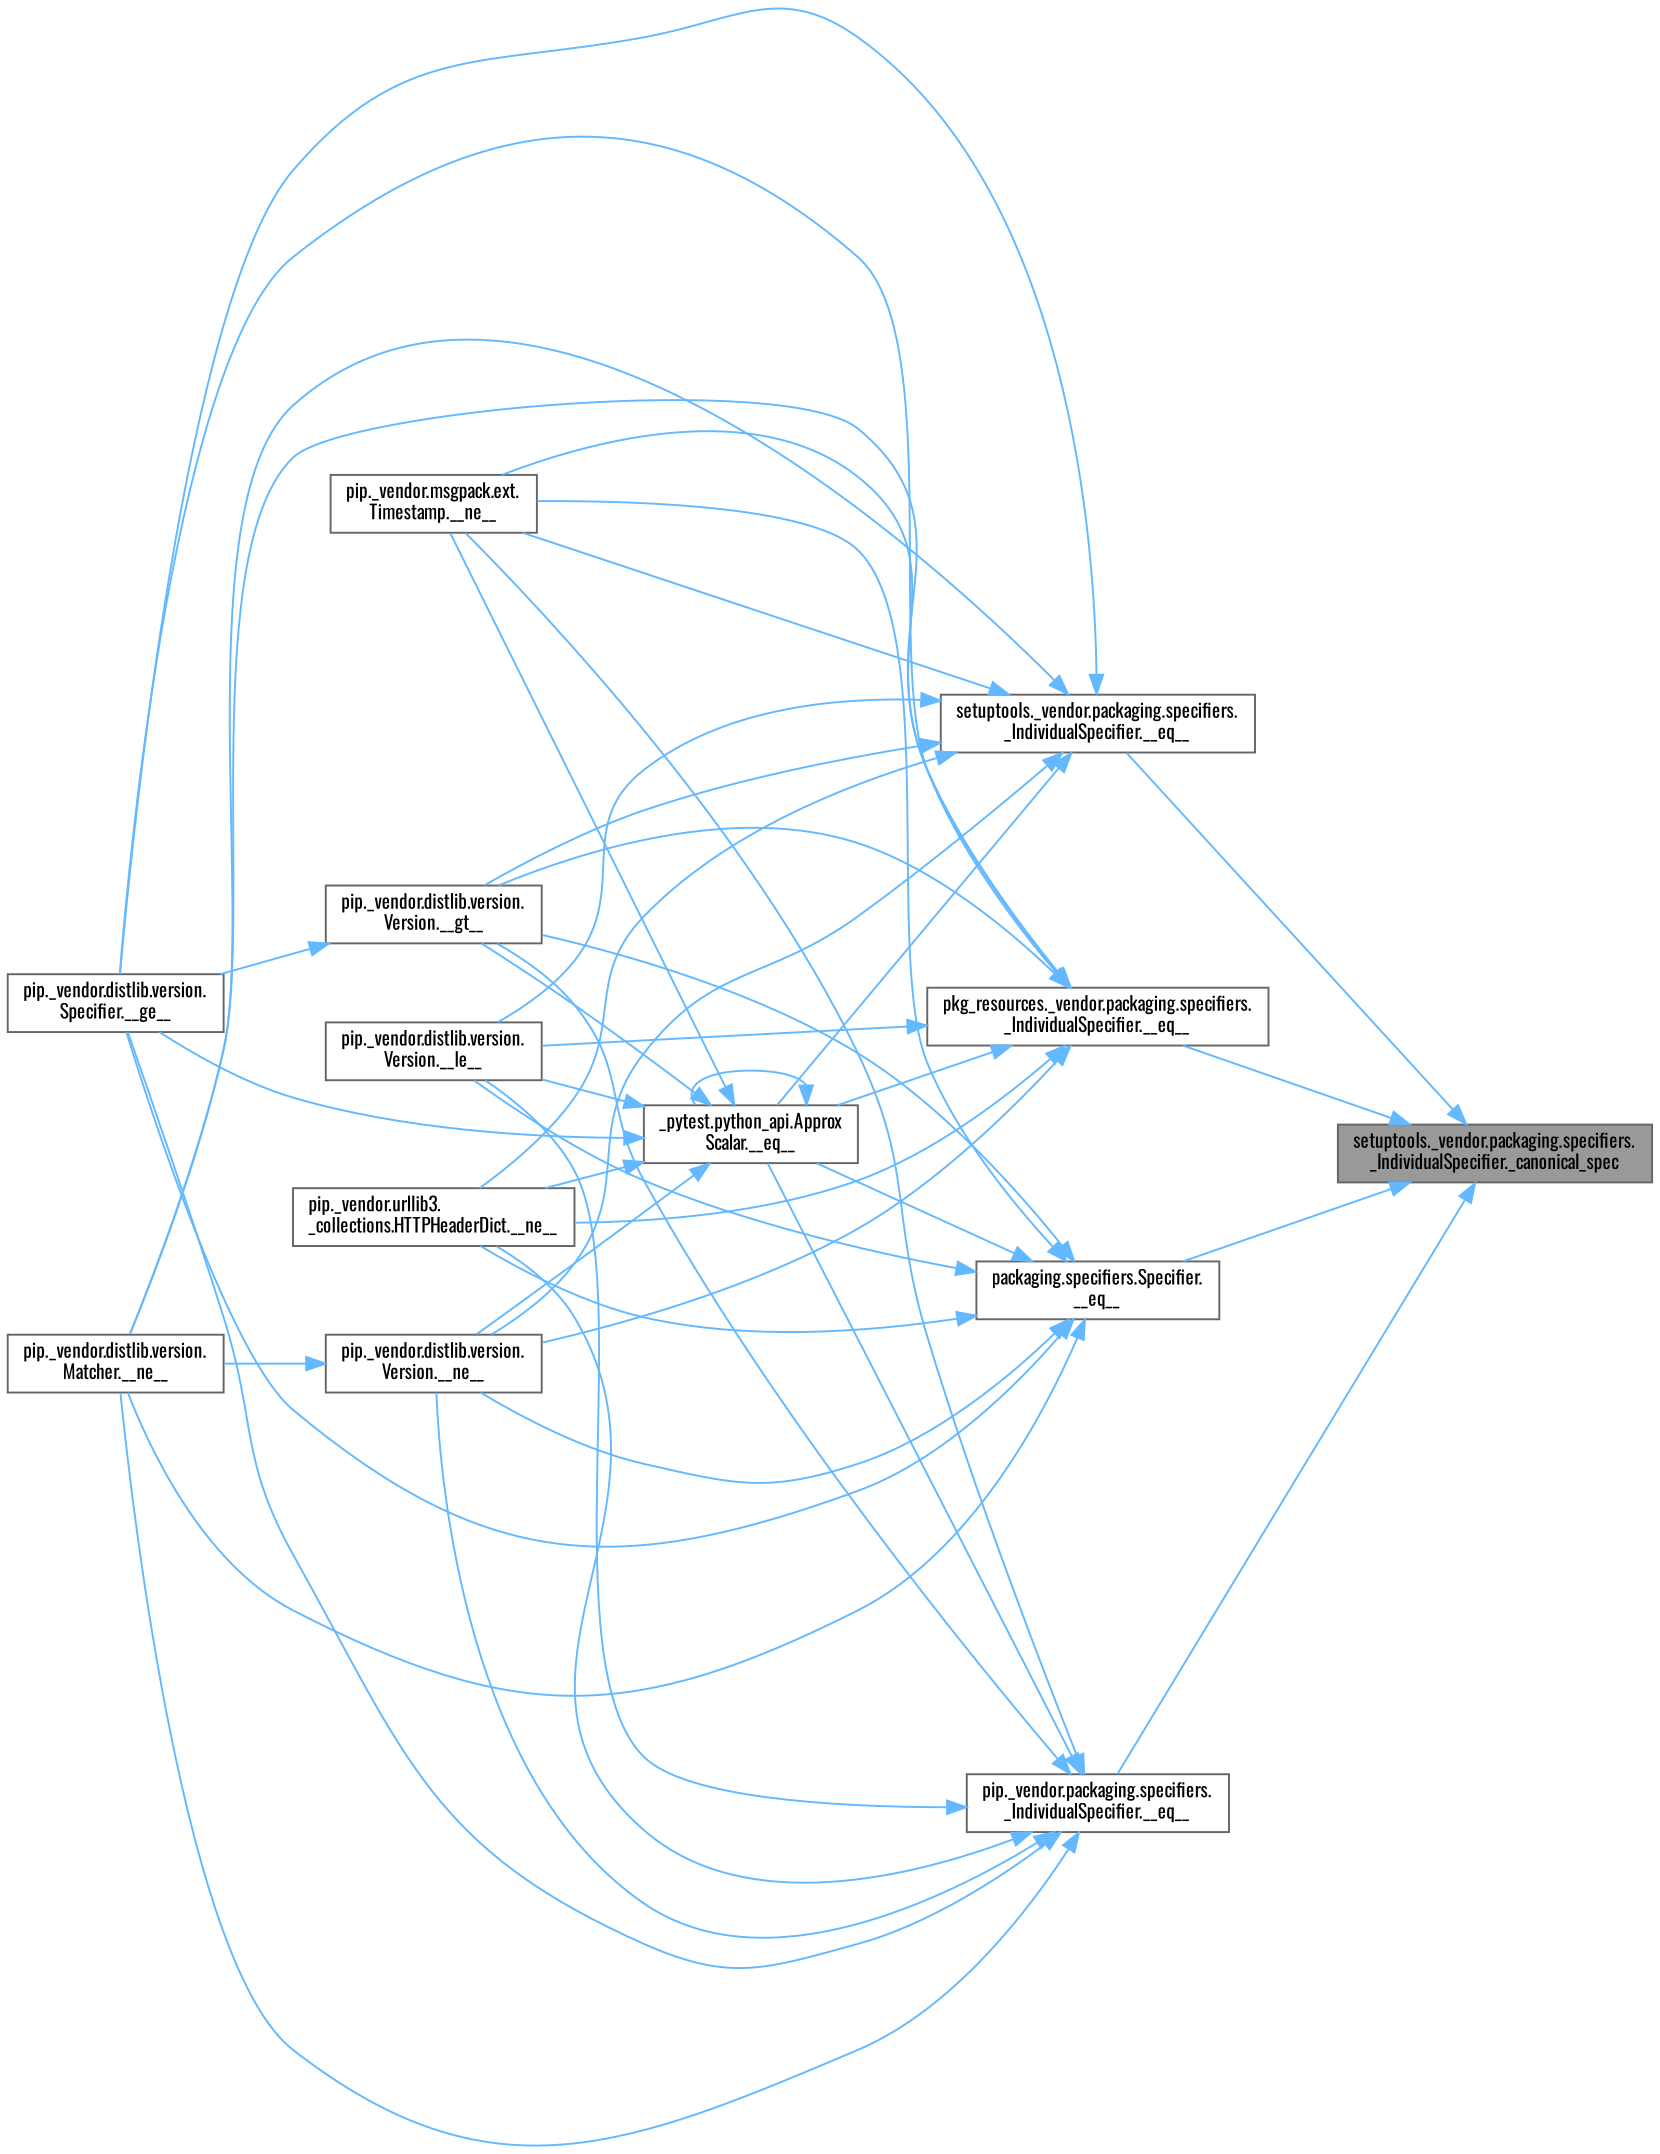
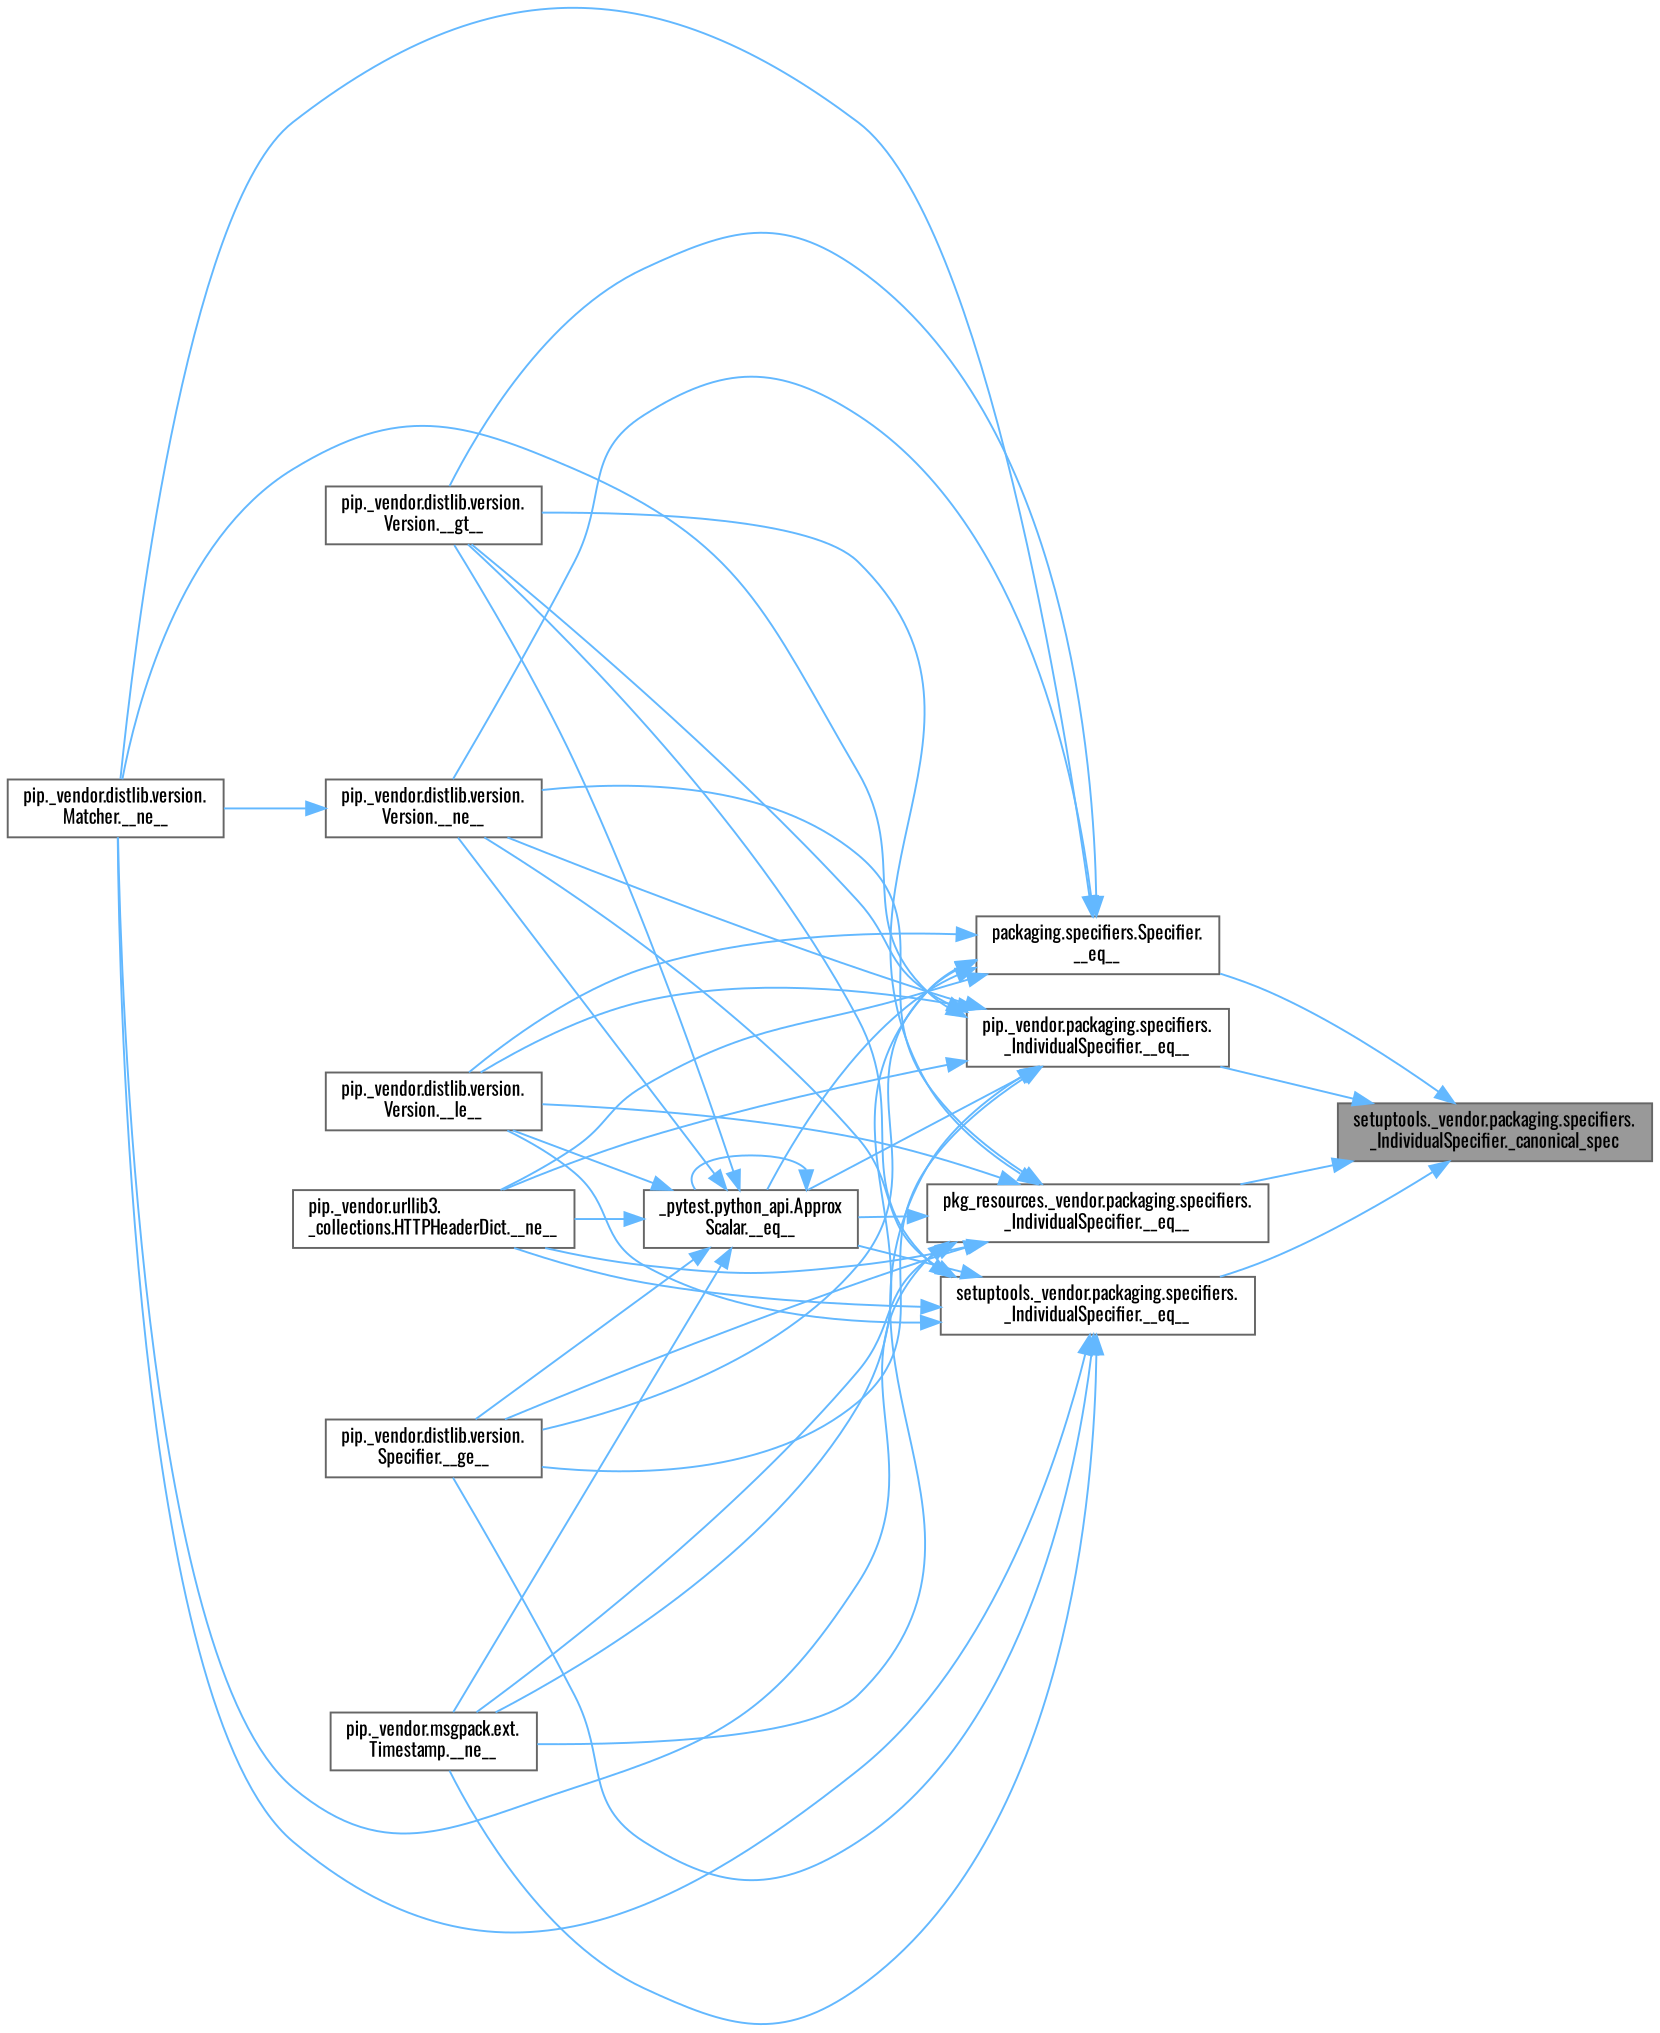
edge "pip._vendor.distlib.version. Specifier.__ge__" -> "pip._vendor.distlib.version. Version.__gt__": removed
